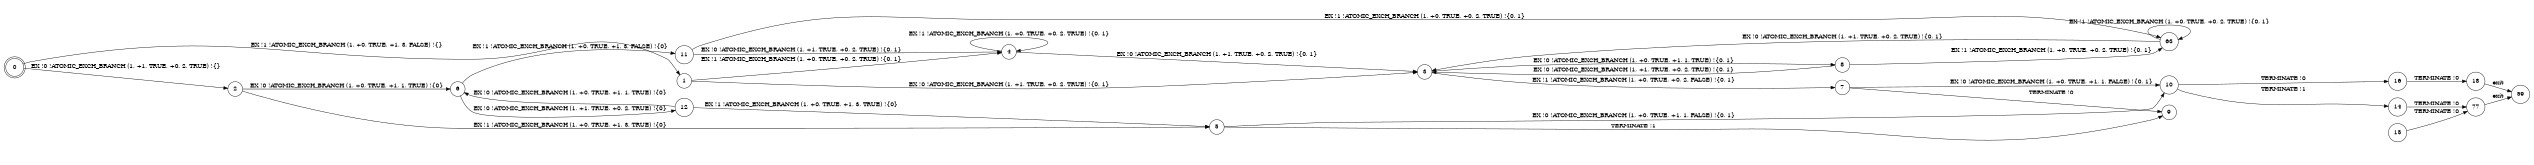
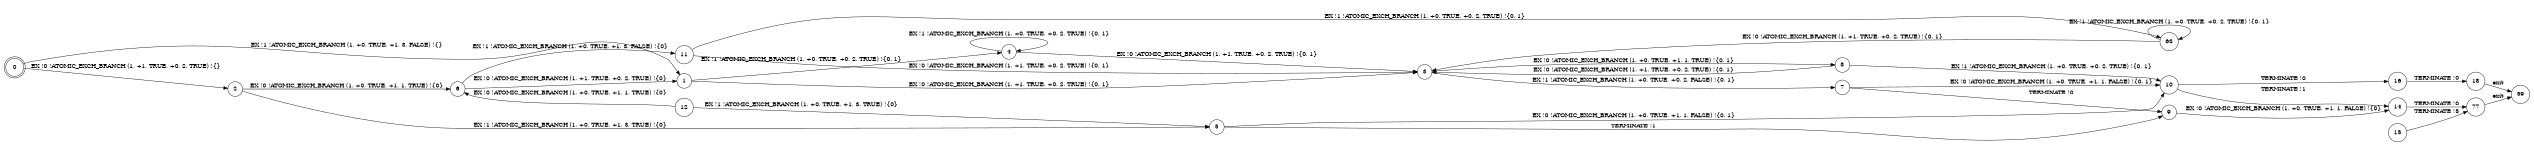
edge "11" -> "4": now "11" -> "3"
edge "8" -> "63": now "8" -> "10"
edge "15" -> "77": label "TERMINATE !0" -> "TERMINATE !5"
edge "6" -> "12": now "6" -> "1"
edge "9" -> "14": added, label "EX !0 !ATOMIC_EXCH_BRANCH (1, +0, TRUE, +1, 1, FALSE) !{0}"
